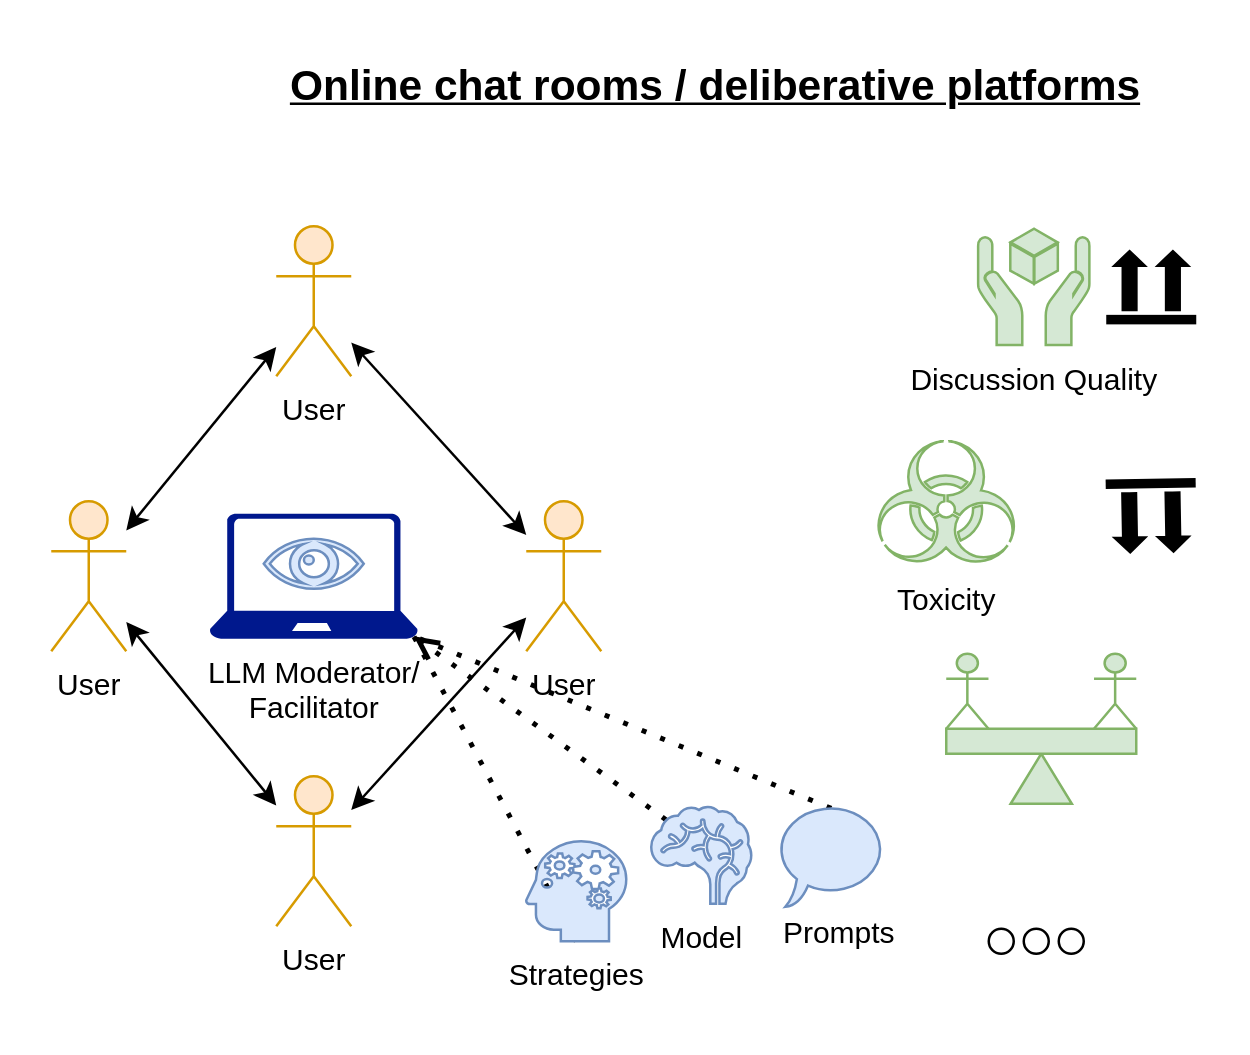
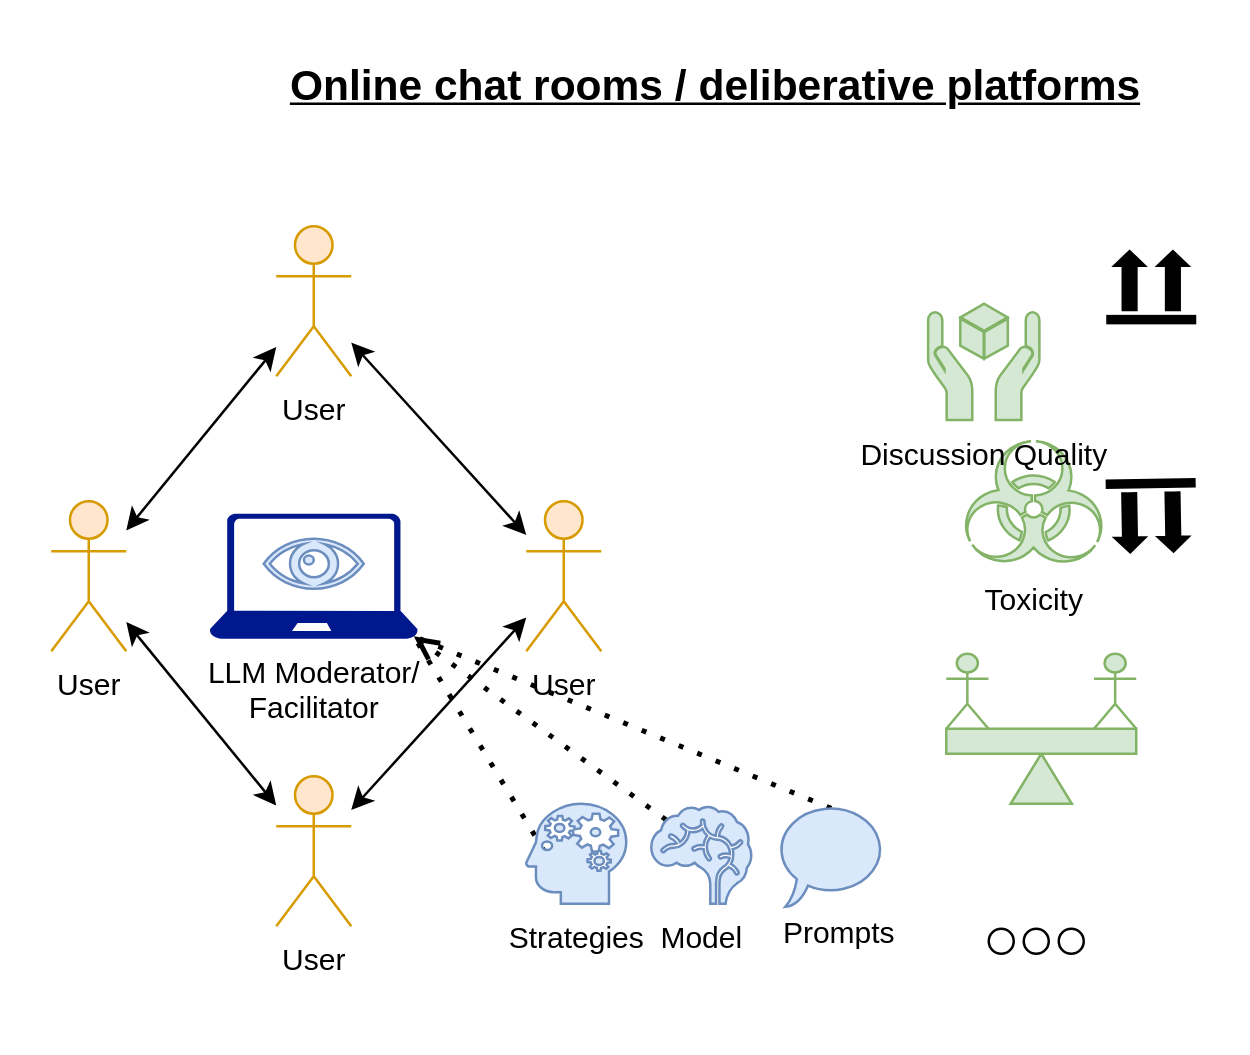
node "Discussion Quality": moved (1034, 287) -> (984, 362)
node "Toxicity": moved (946, 504) -> (1034, 504)
node "Strategies": moved (576, 891) -> (576, 854)
